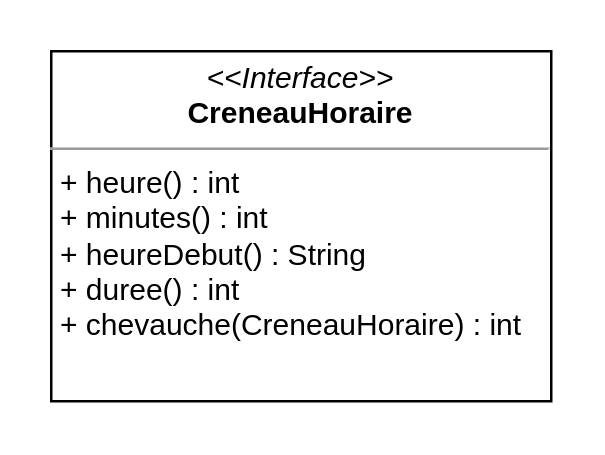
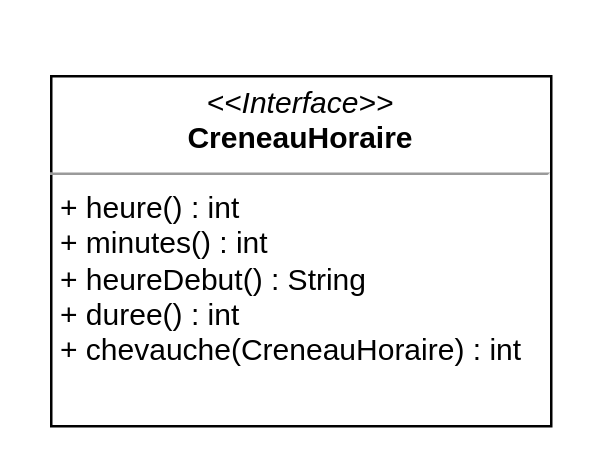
node "<<Interface>> CreneauHoraire + heure() : int + minutes() : int + heureDebut() : String + duree() : int + chevauche(CreneauHoraire) : int": moved (301, 226) -> (301, 251)
